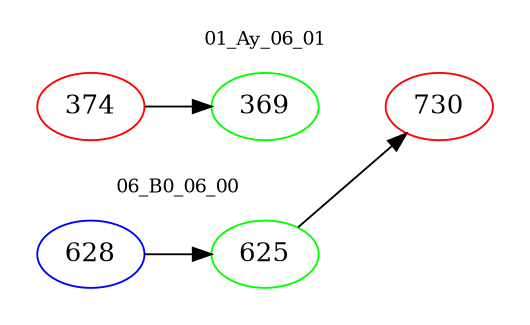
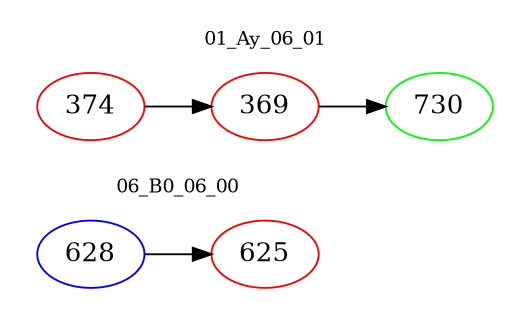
node "369": color green -> red
node "730": color red -> green
edge "625" -> "730": now "369" -> "730"
node "625": color green -> red
